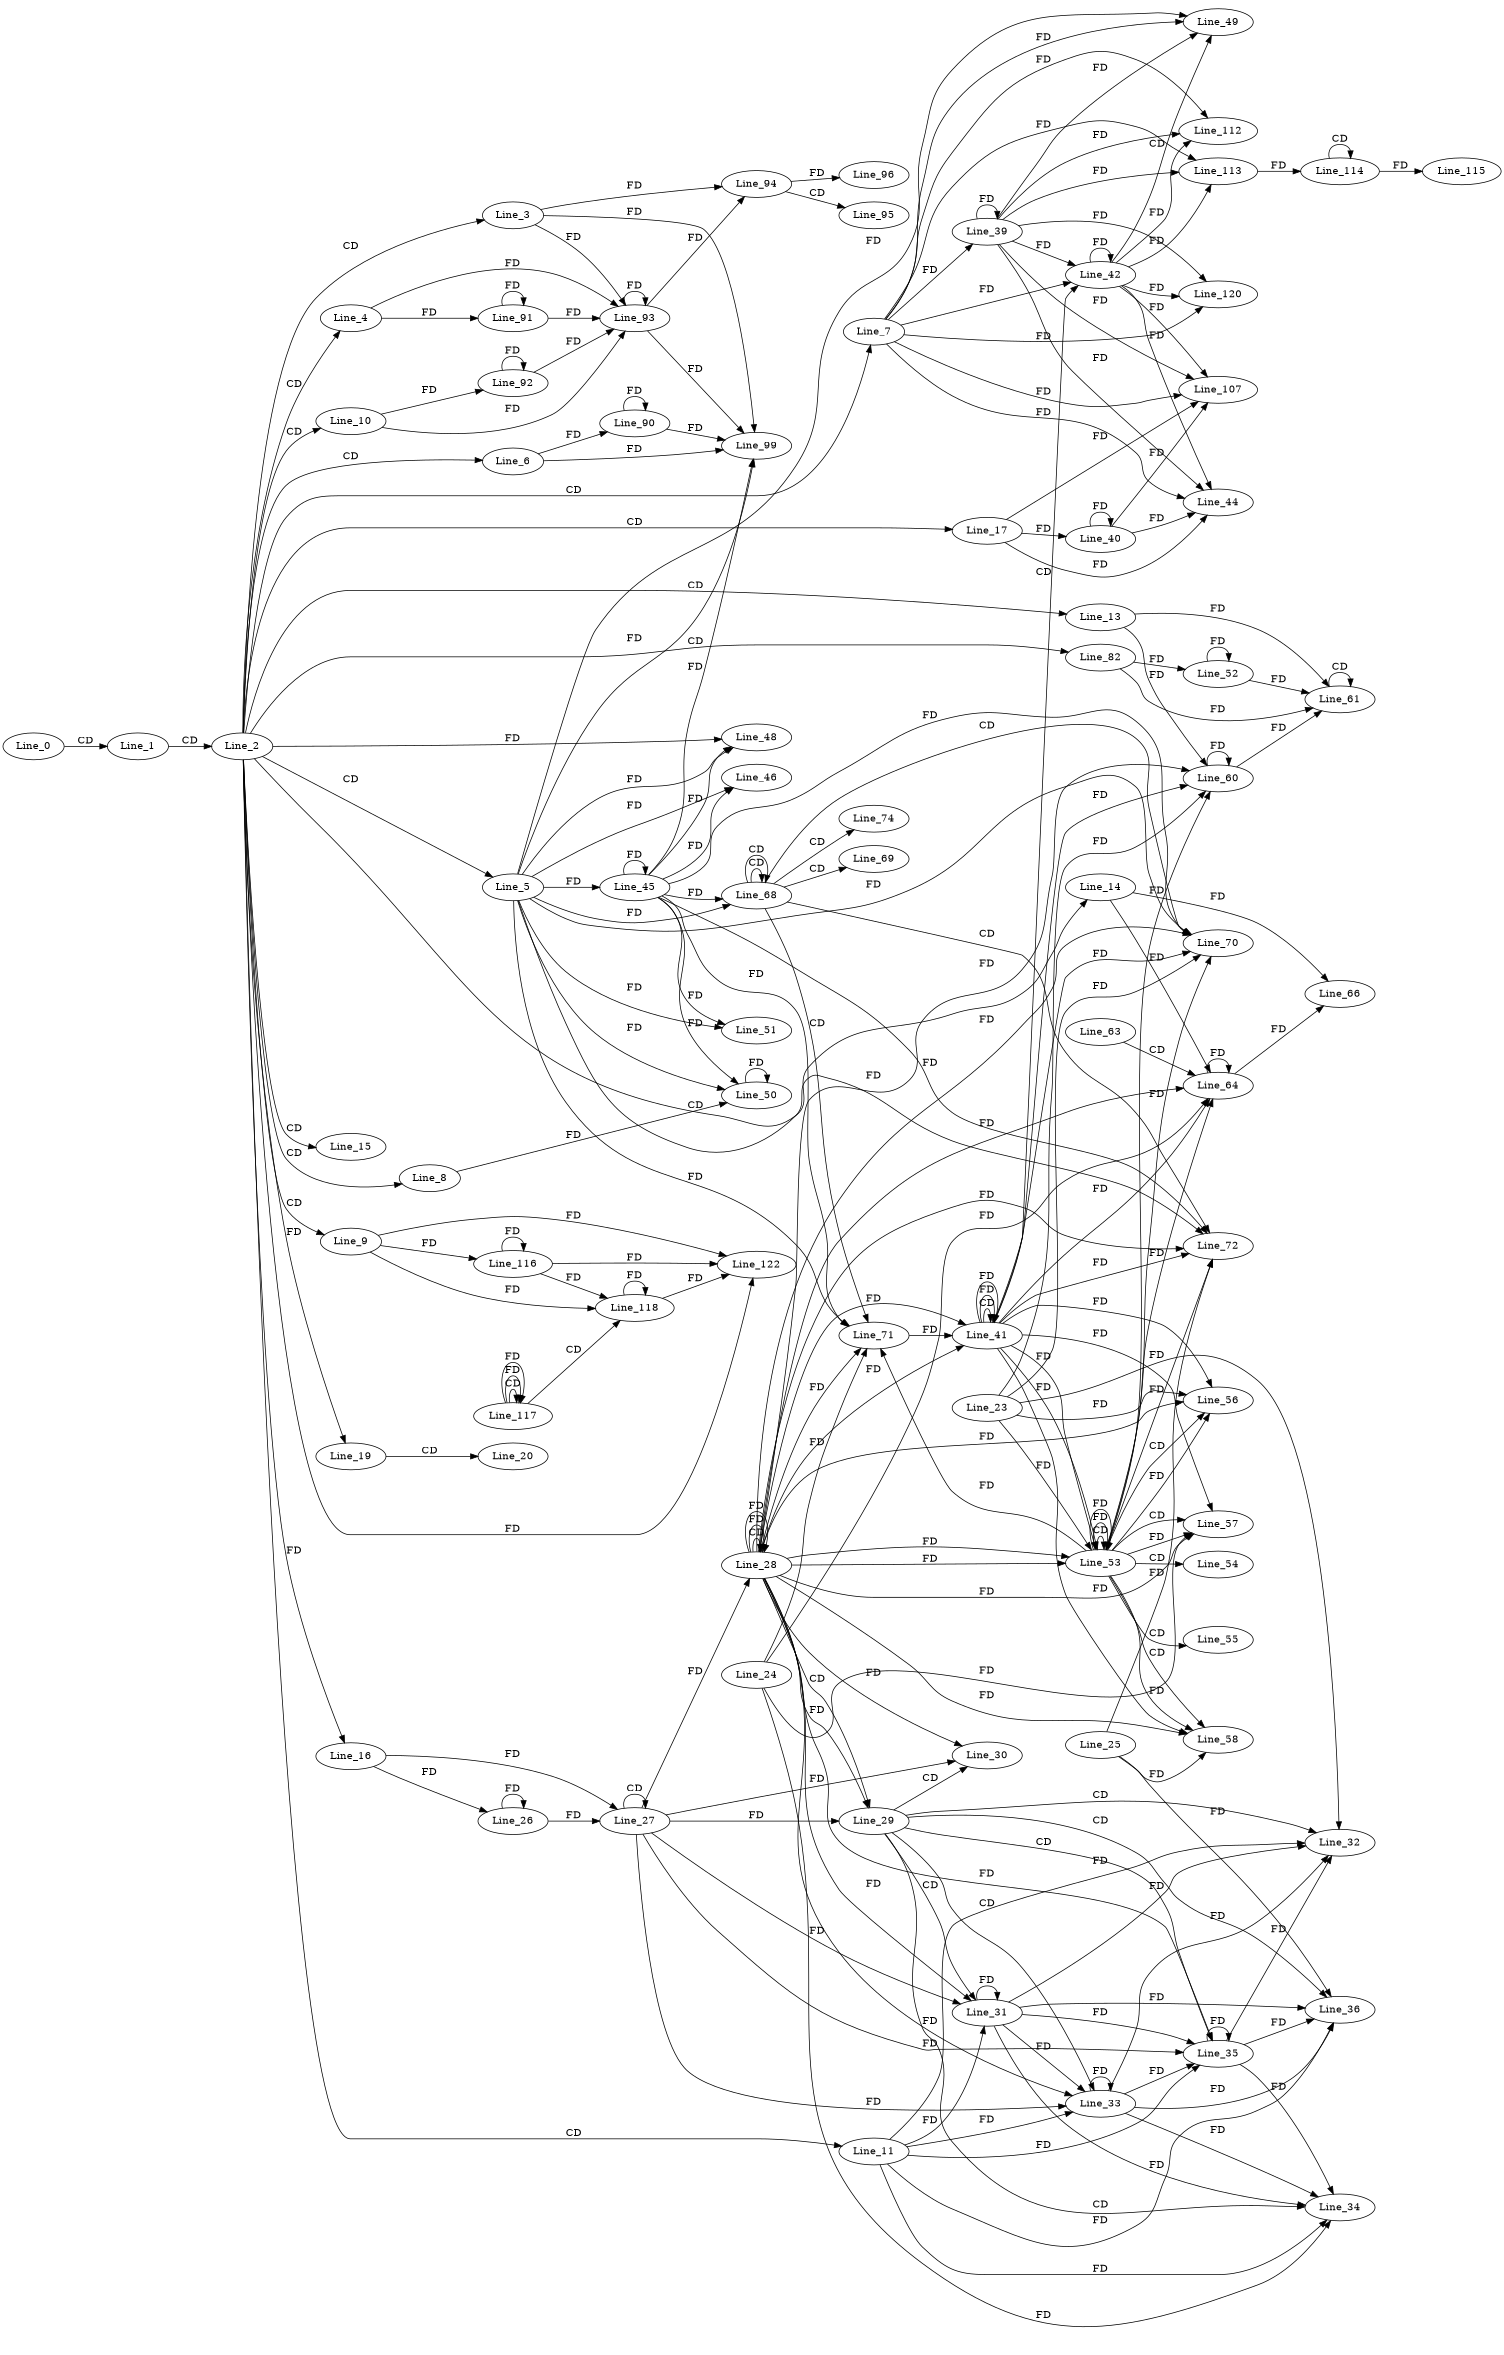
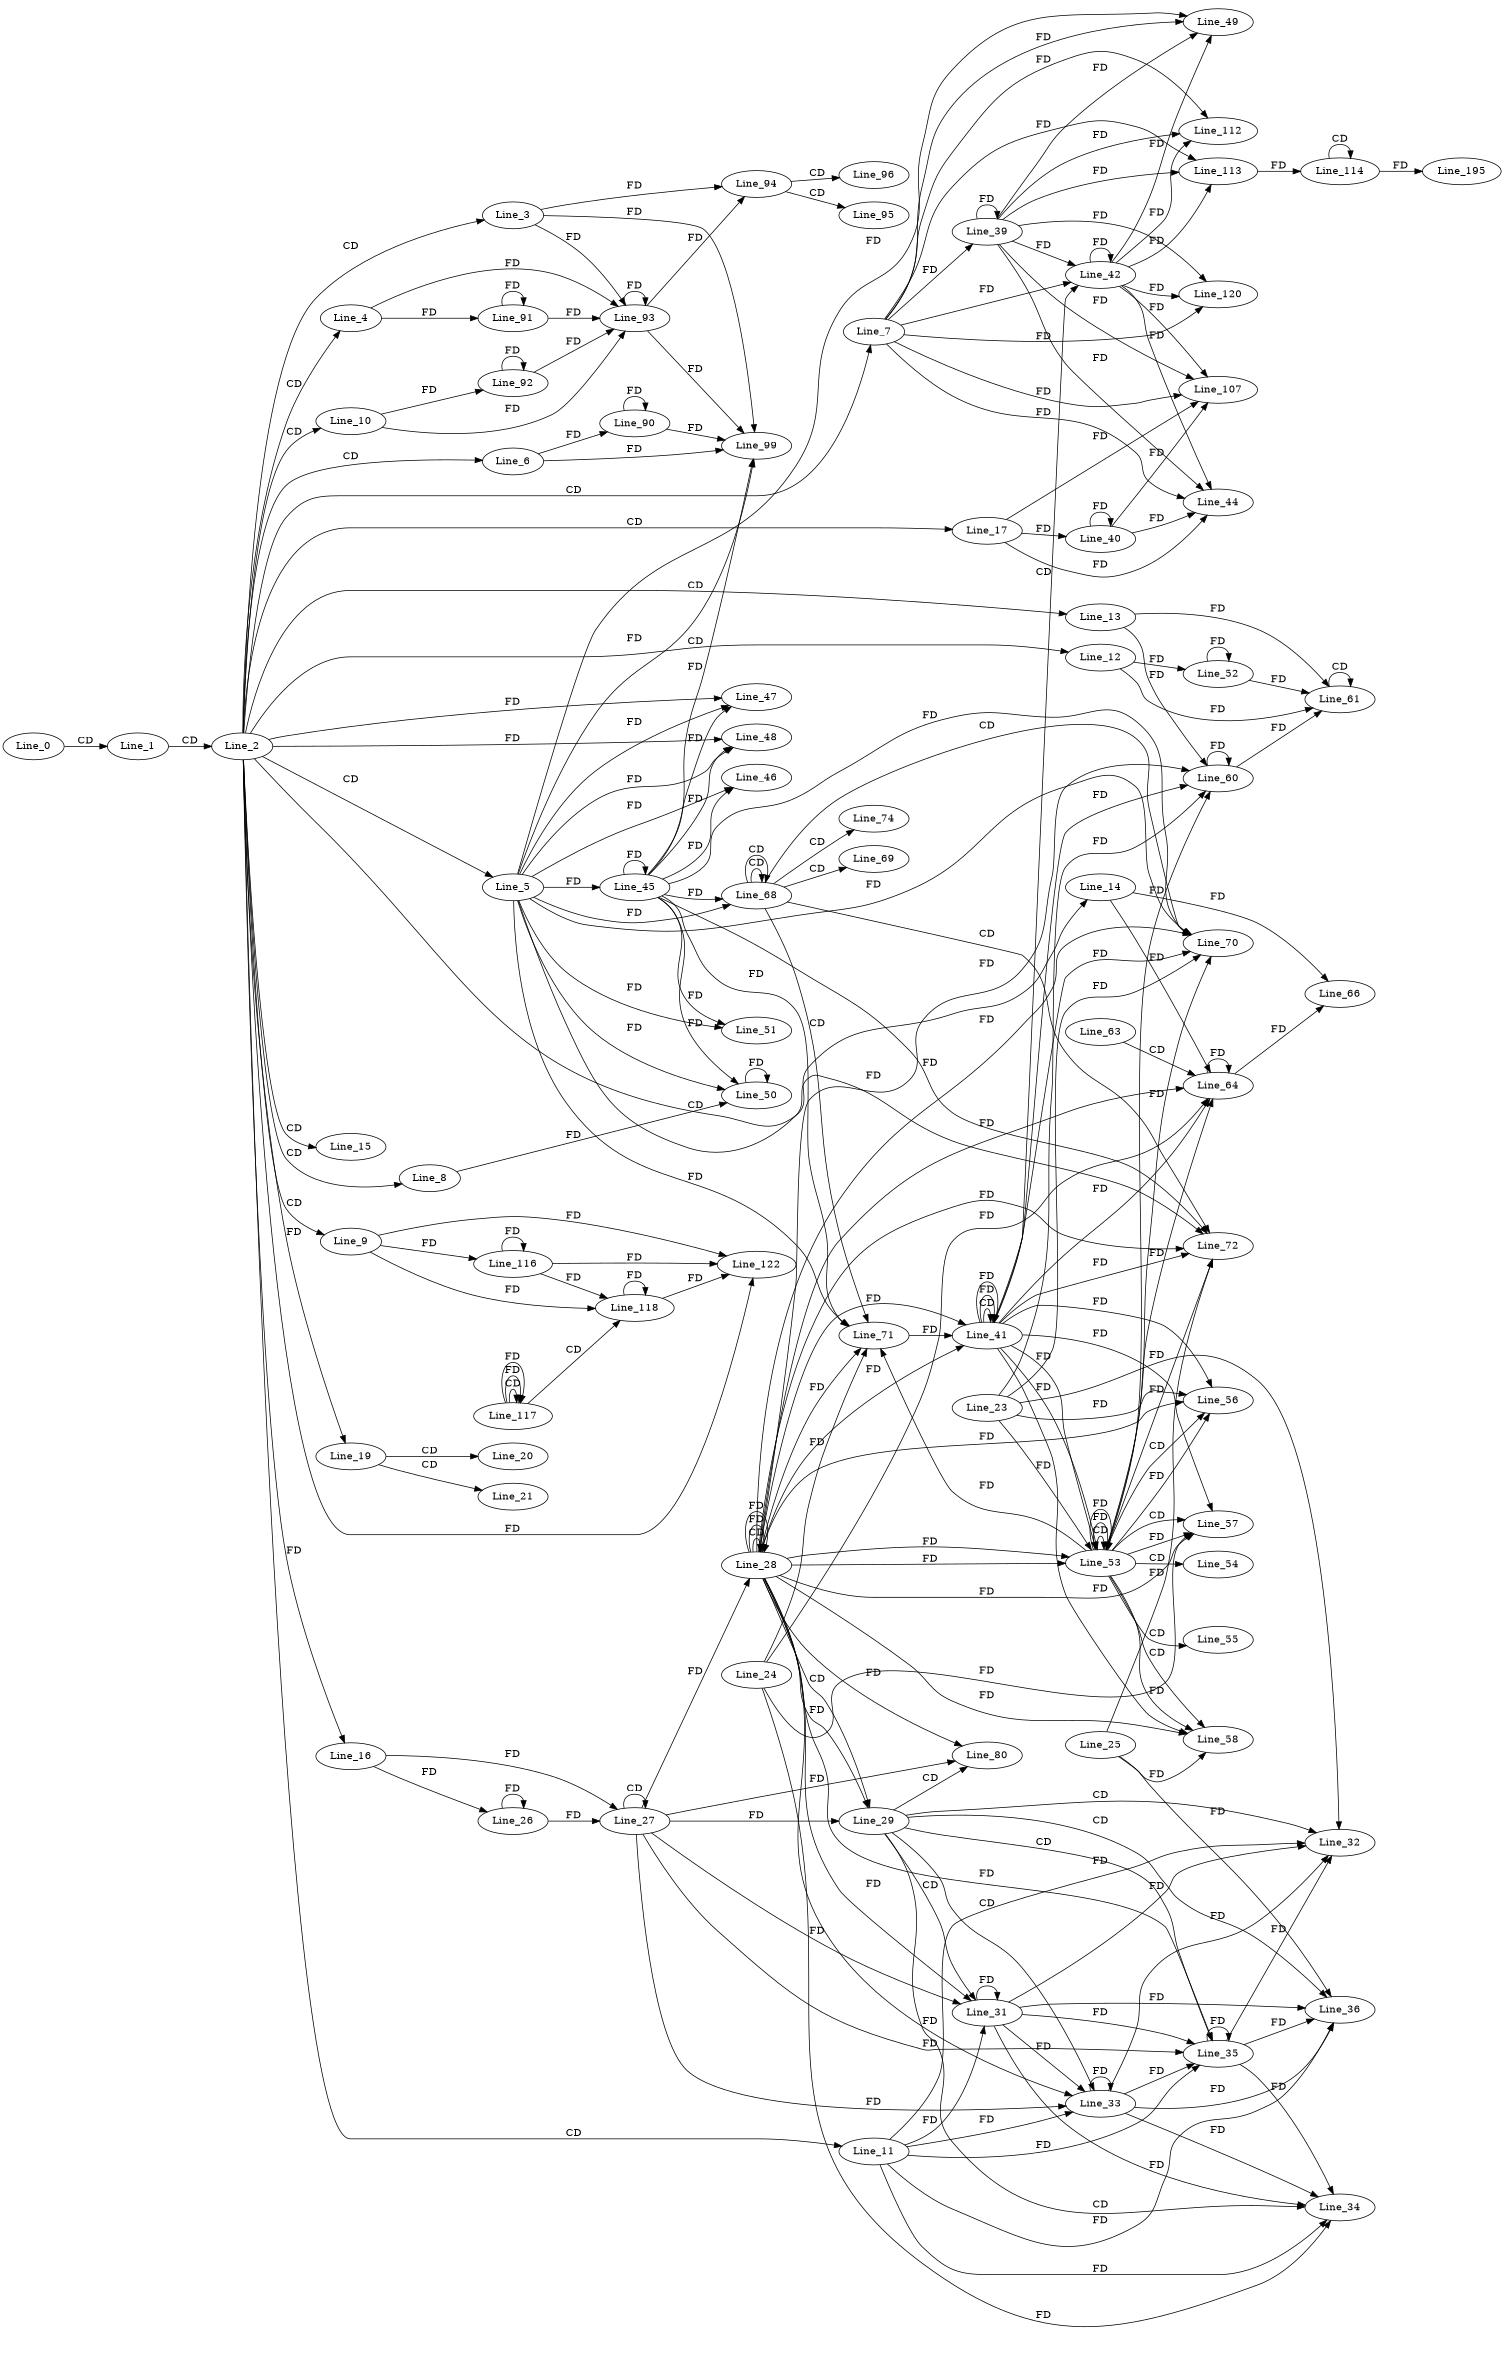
edge "Line_42" -> "Line_49": label "CD" -> "FD"
node "Line_115": label "Line_115" -> "Line_195"
edge "Line_94" -> "Line_96": label "FD" -> "CD"
node "Line_82": label "Line_82" -> "Line_12"
node "Line_47": added
node "Line_21": added
node "Line_30": label "Line_30" -> "Line_80"
